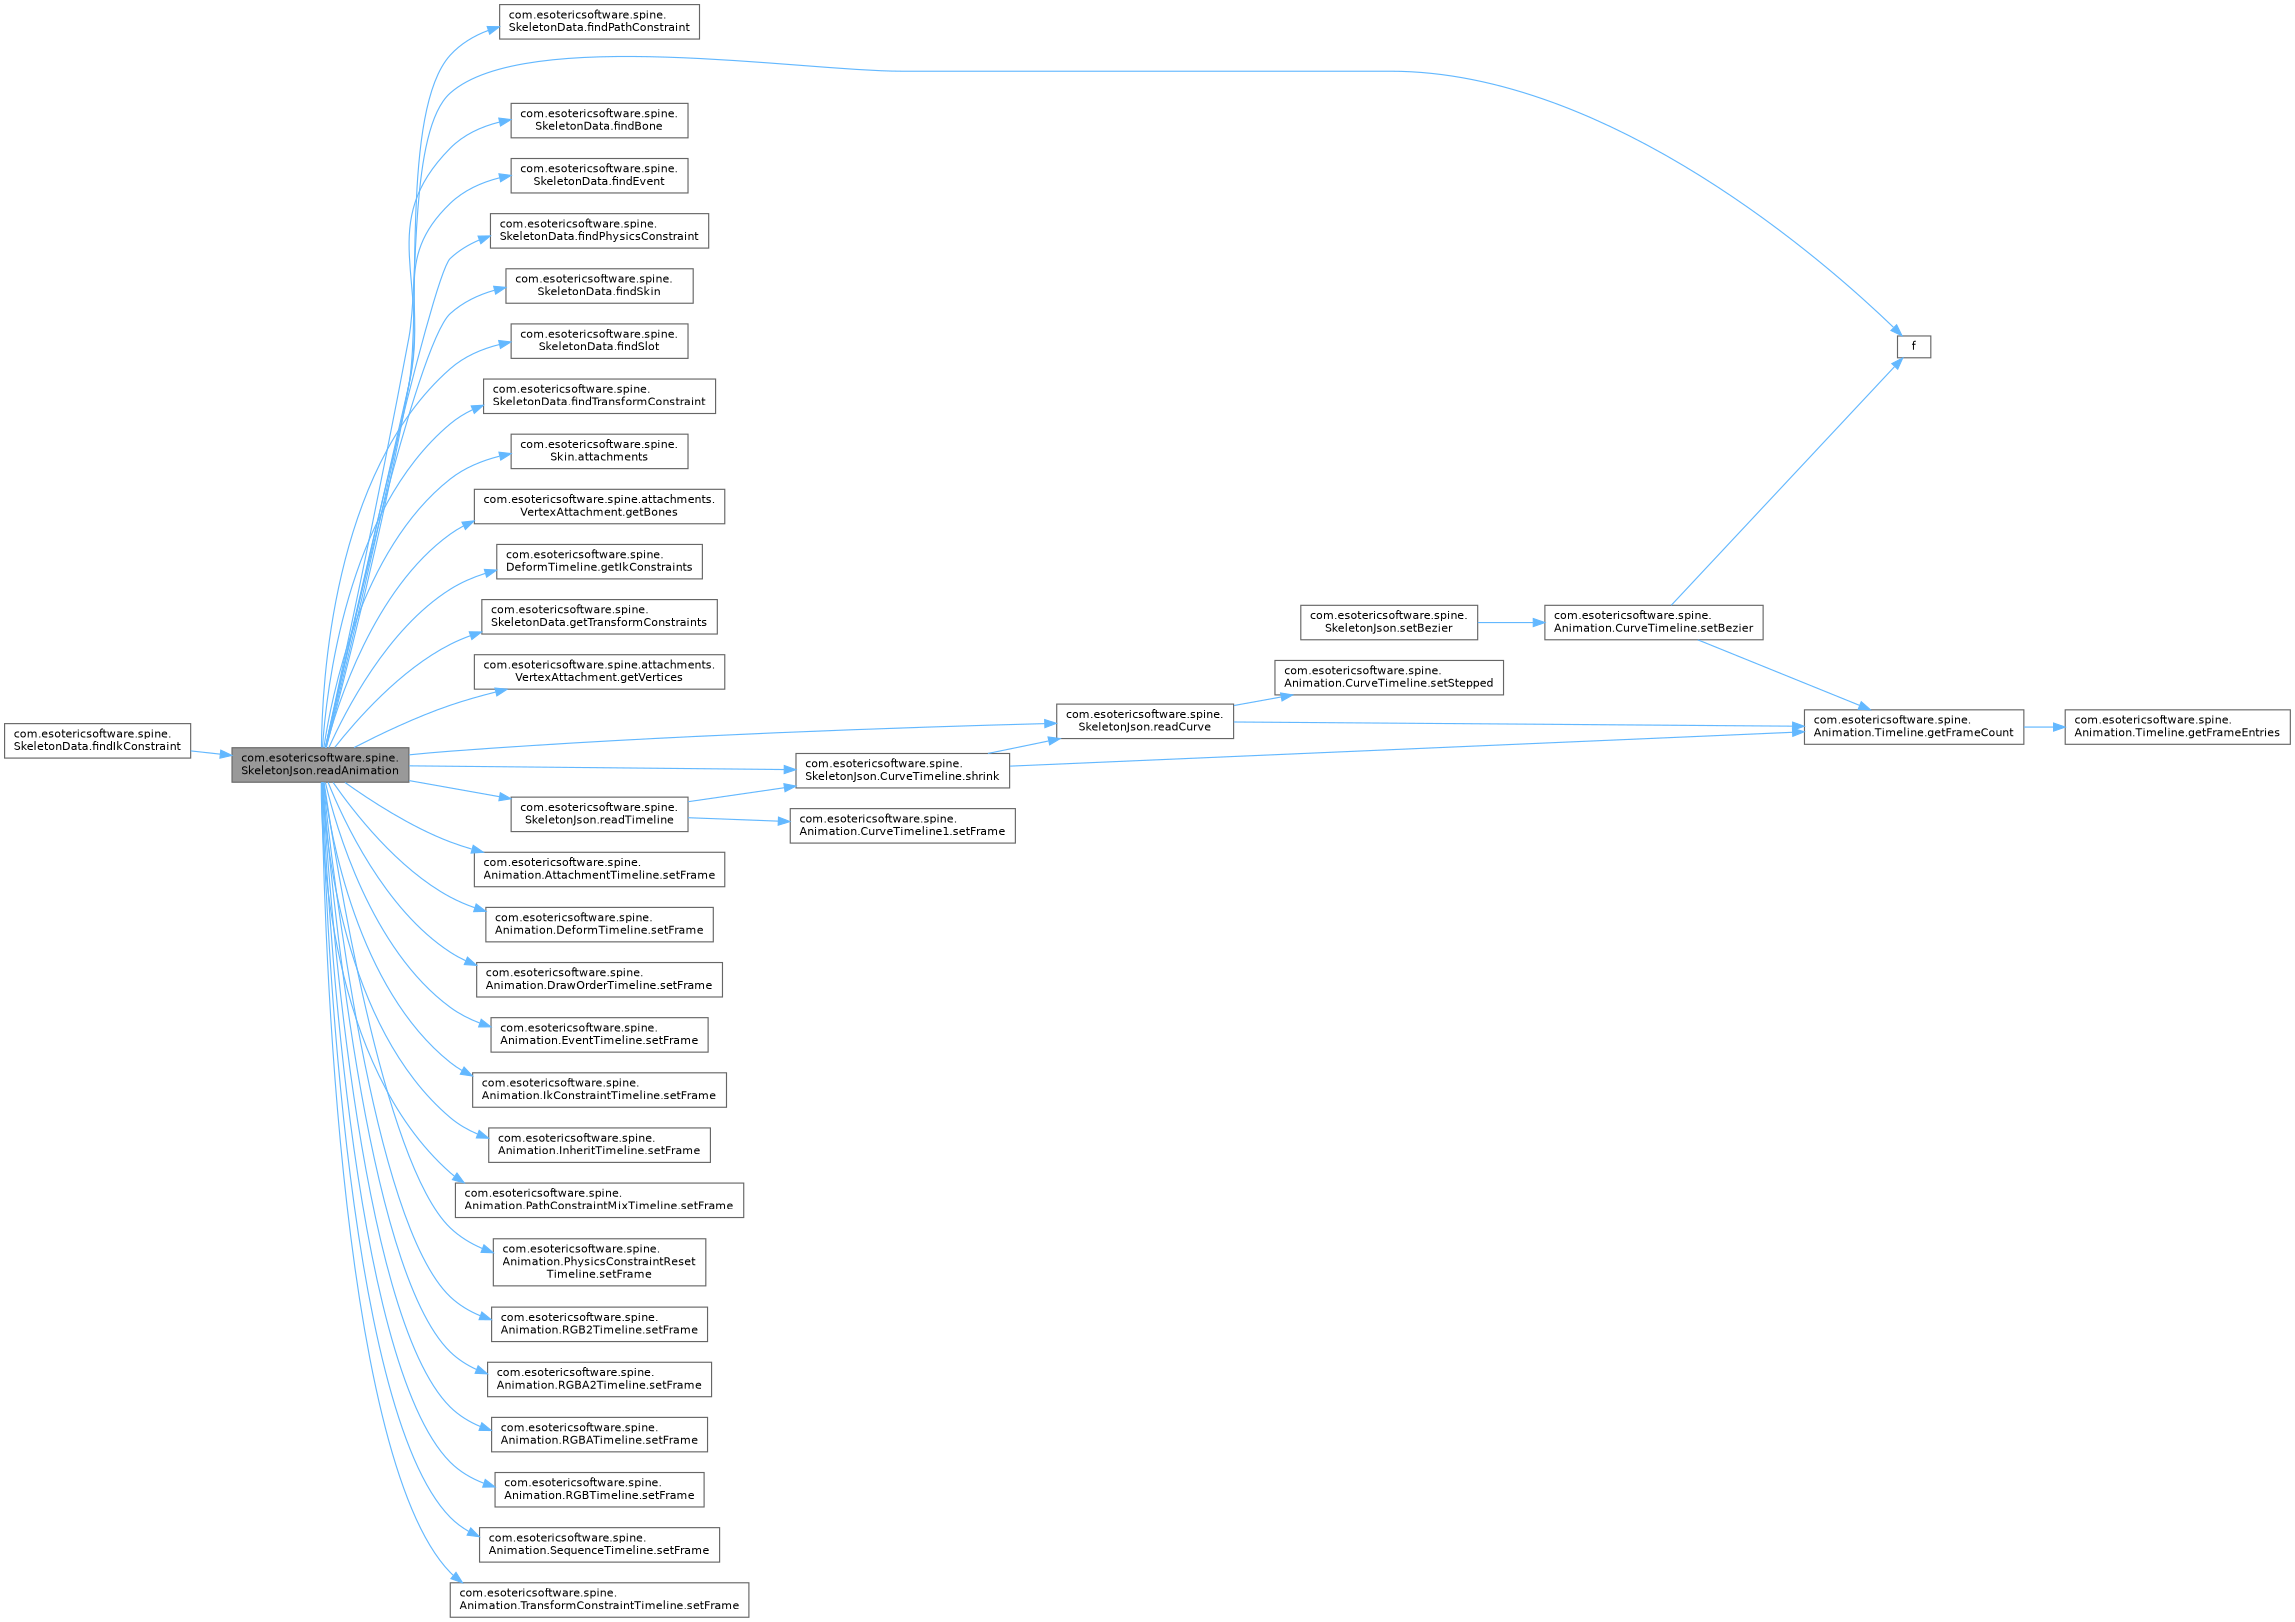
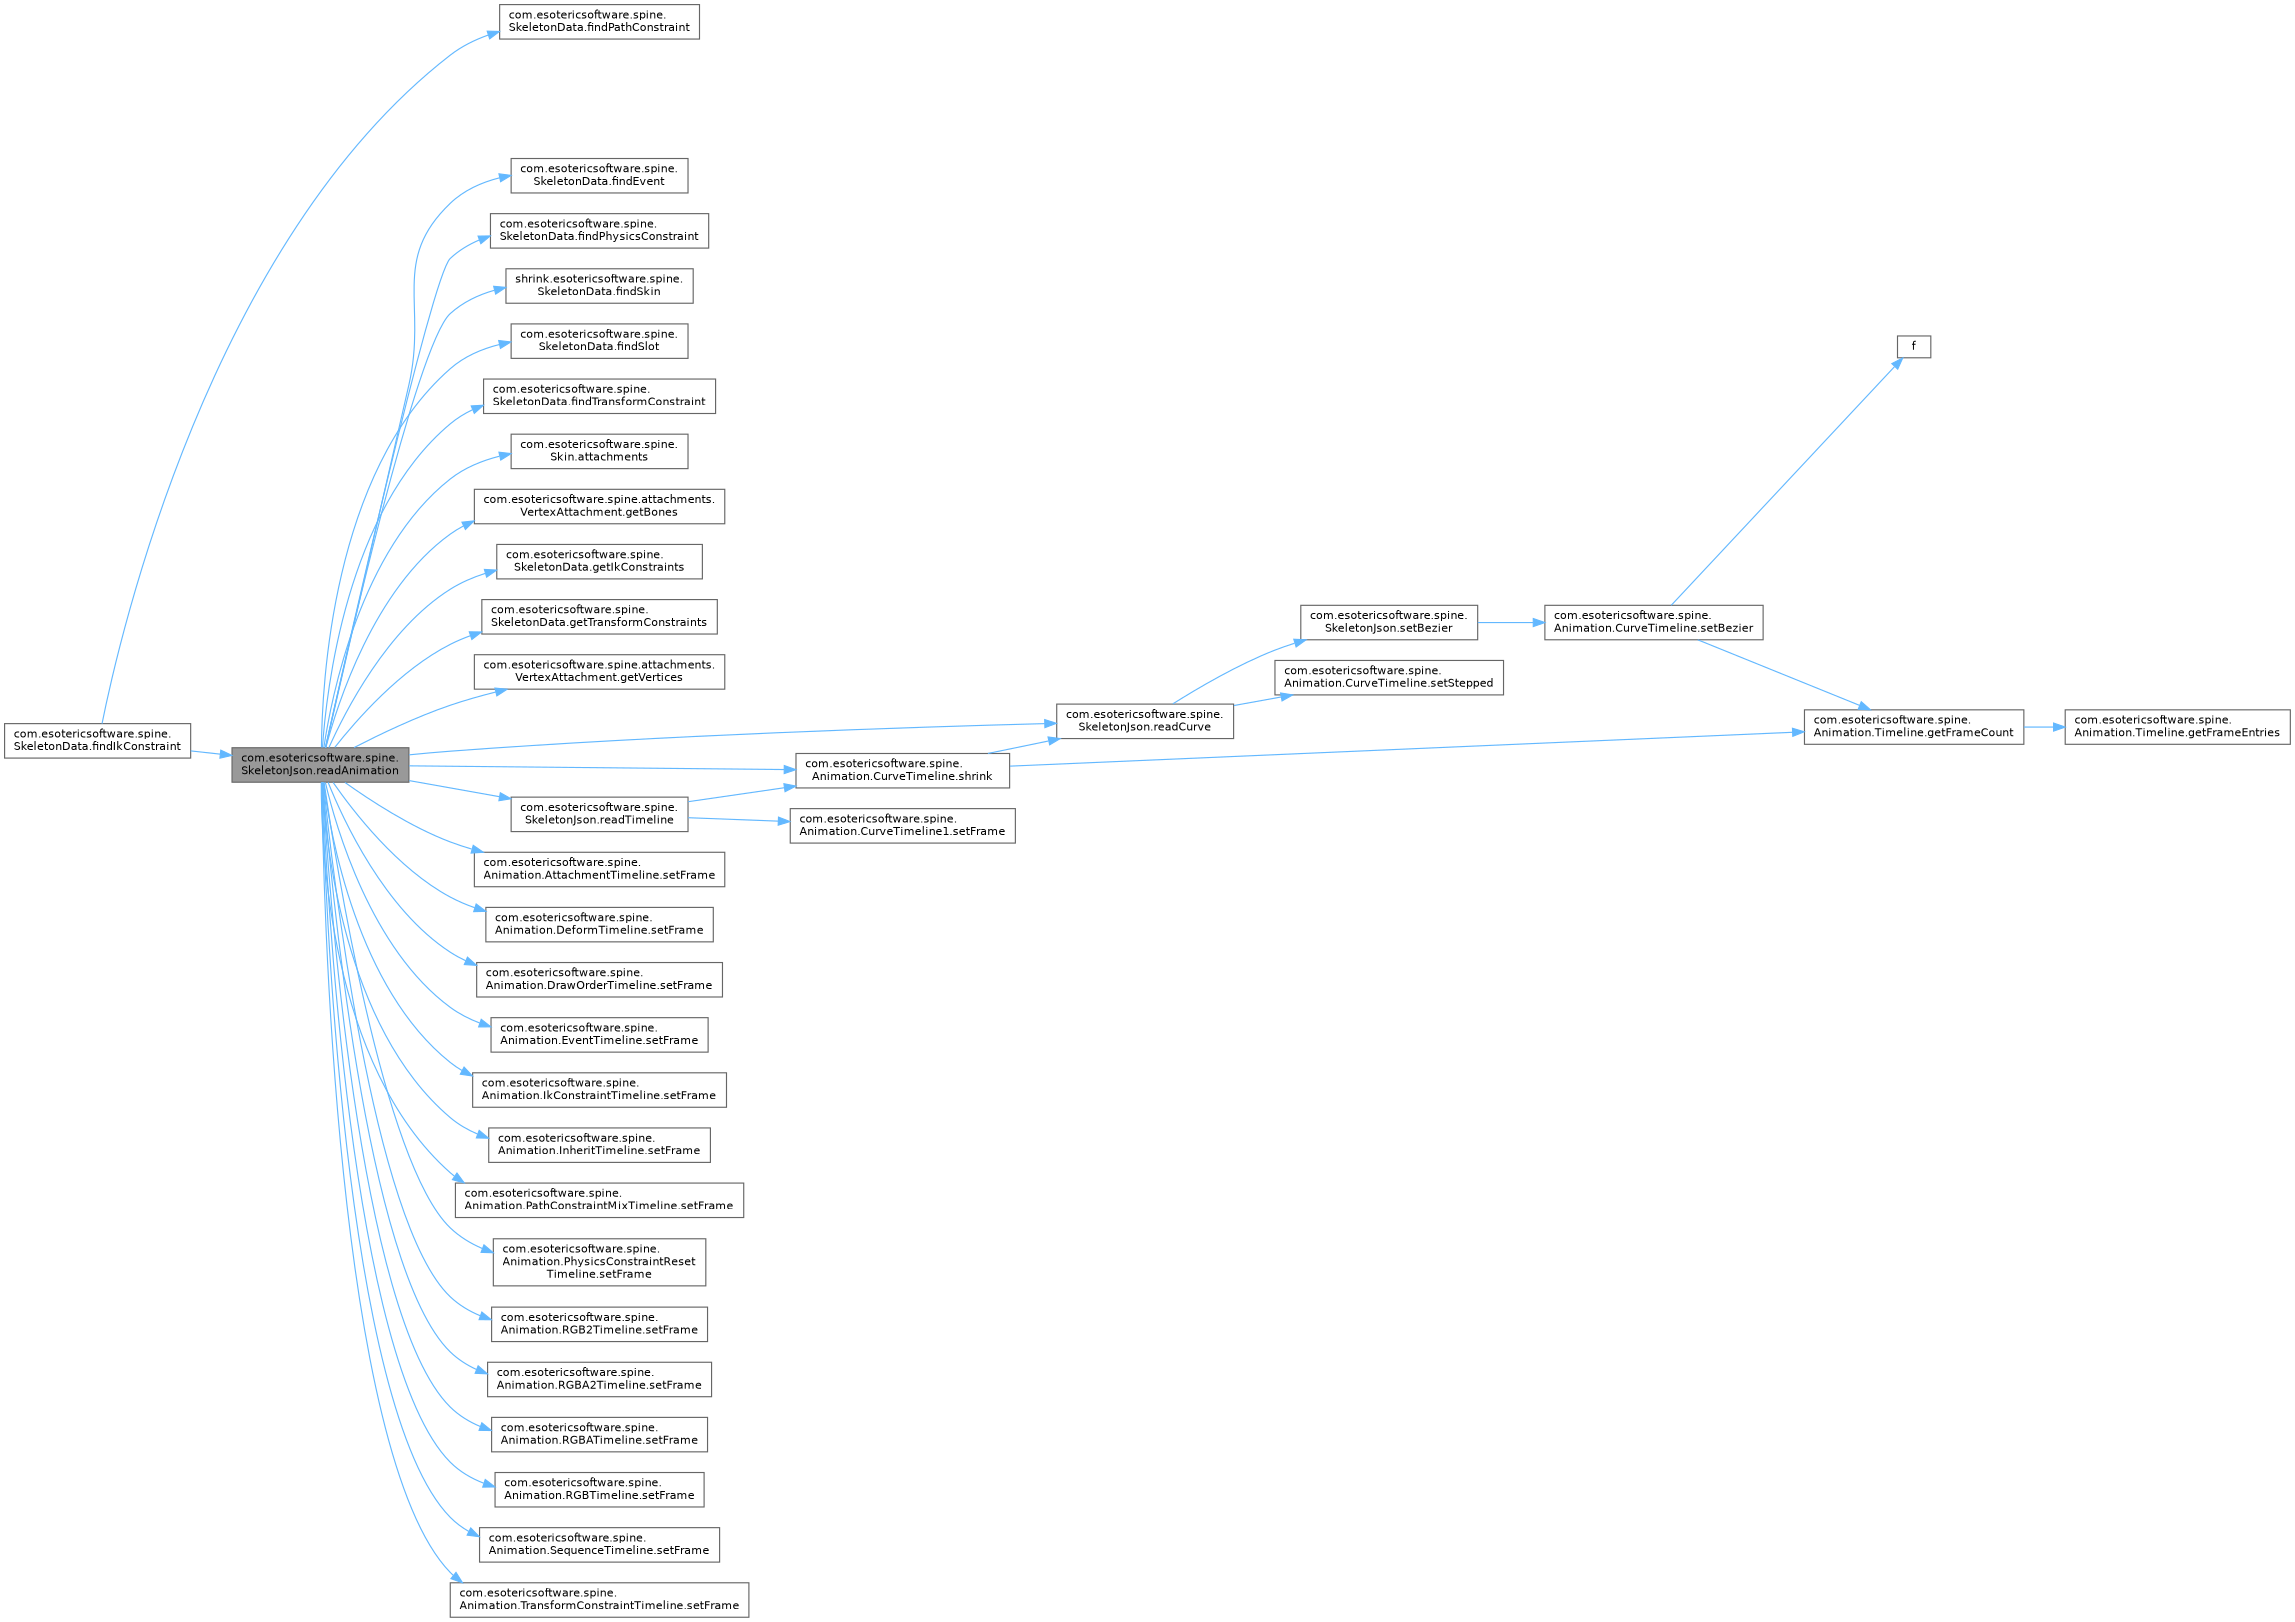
edge "com.esotericsoftware.spine. SkeletonJson.readAnimation" -> "f": removed
node "com.esotericsoftware.spine. SkeletonData.findBone": removed
node "com.esotericsoftware.spine. SkeletonData.findSkin": label "com.esotericsoftware.spine. SkeletonData.findSkin" -> "shrink.esotericsoftware.spine. SkeletonData.findSkin"
edge "com.esotericsoftware.spine. SkeletonJson.readAnimation" -> "com.esotericsoftware.spine. SkeletonData.findPathConstraint": now "com.esotericsoftware.spine. SkeletonData.findIkConstraint" -> "com.esotericsoftware.spine. SkeletonData.findPathConstraint"
node "com.esotericsoftware.spine. DeformTimeline.getIkConstraints": label "com.esotericsoftware.spine. DeformTimeline.getIkConstraints" -> "com.esotericsoftware.spine. SkeletonData.getIkConstraints"
edge "com.esotericsoftware.spine. SkeletonJson.readCurve" -> "com.esotericsoftware.spine. Animation.Timeline.getFrameCount": now "com.esotericsoftware.spine. SkeletonJson.readCurve" -> "com.esotericsoftware.spine. SkeletonJson.setBezier"
node "com.esotericsoftware.spine. SkeletonJson.CurveTimeline.shrink": label "com.esotericsoftware.spine. SkeletonJson.CurveTimeline.shrink" -> "com.esotericsoftware.spine. Animation.CurveTimeline.shrink"
